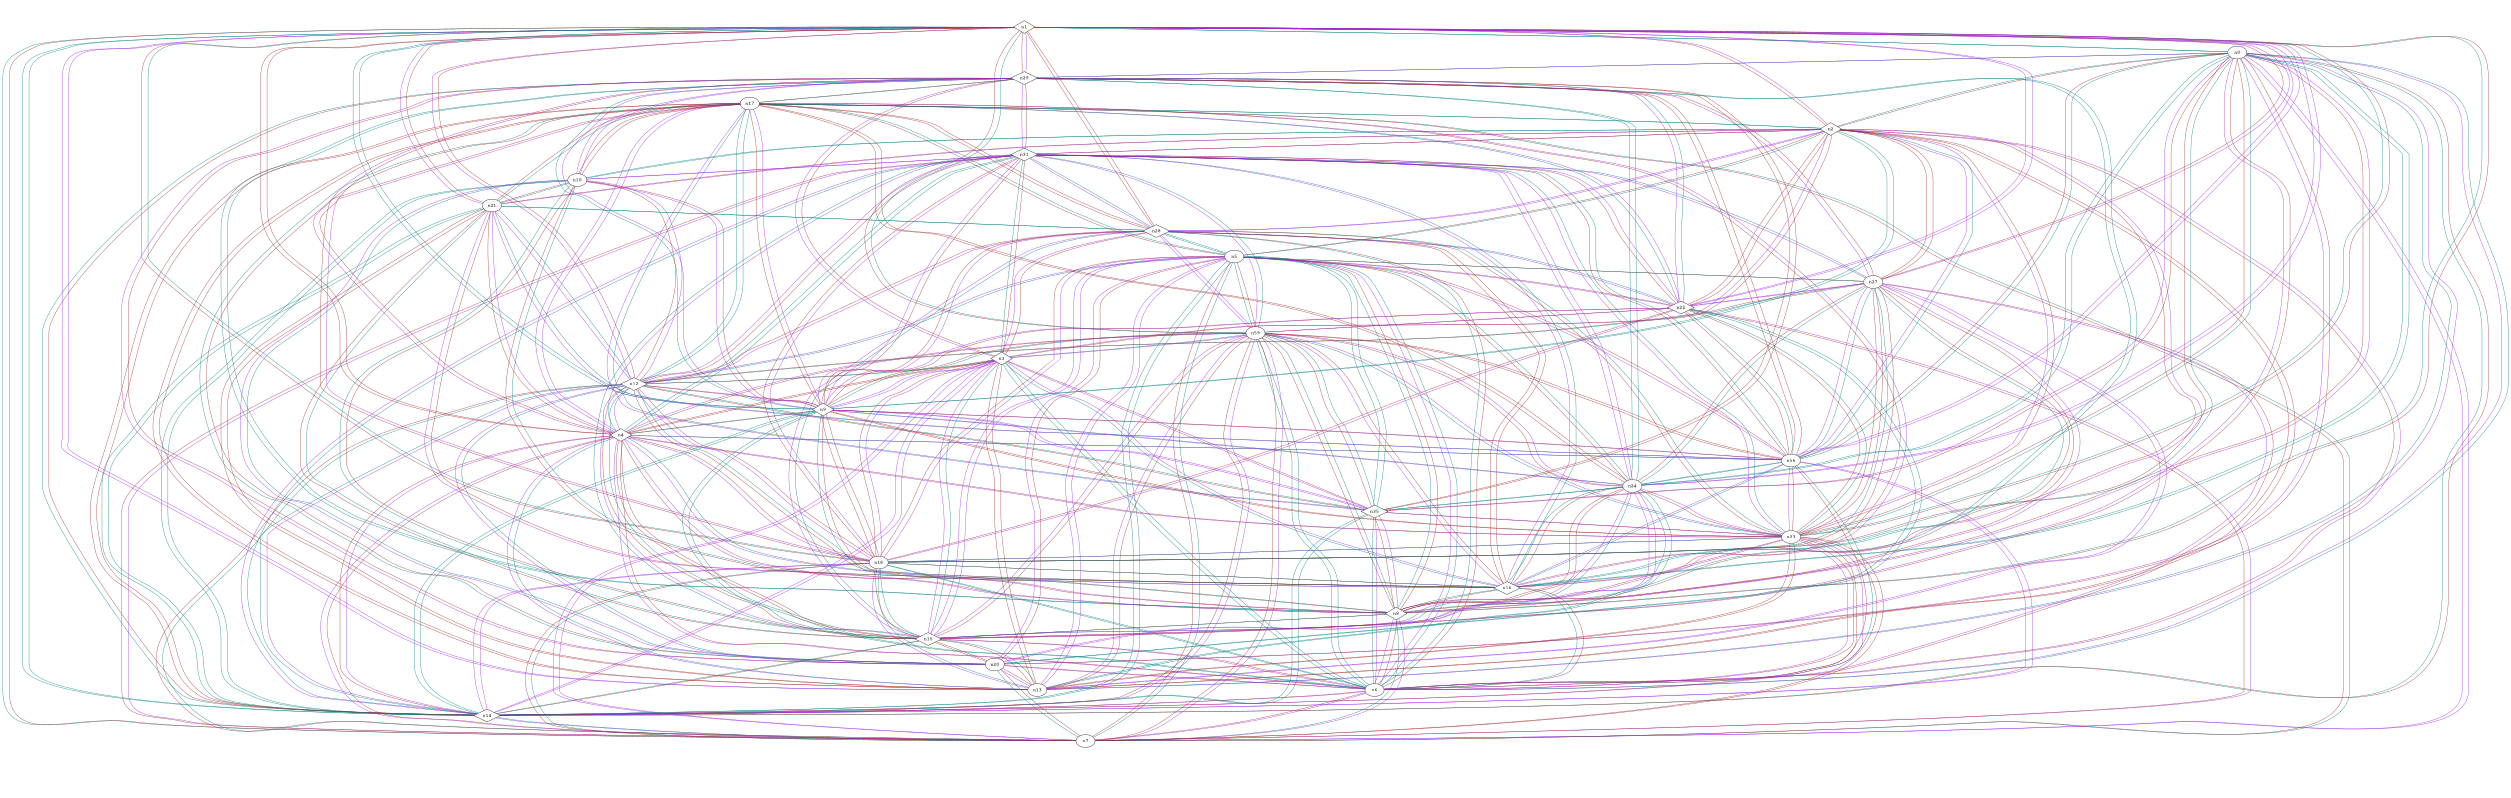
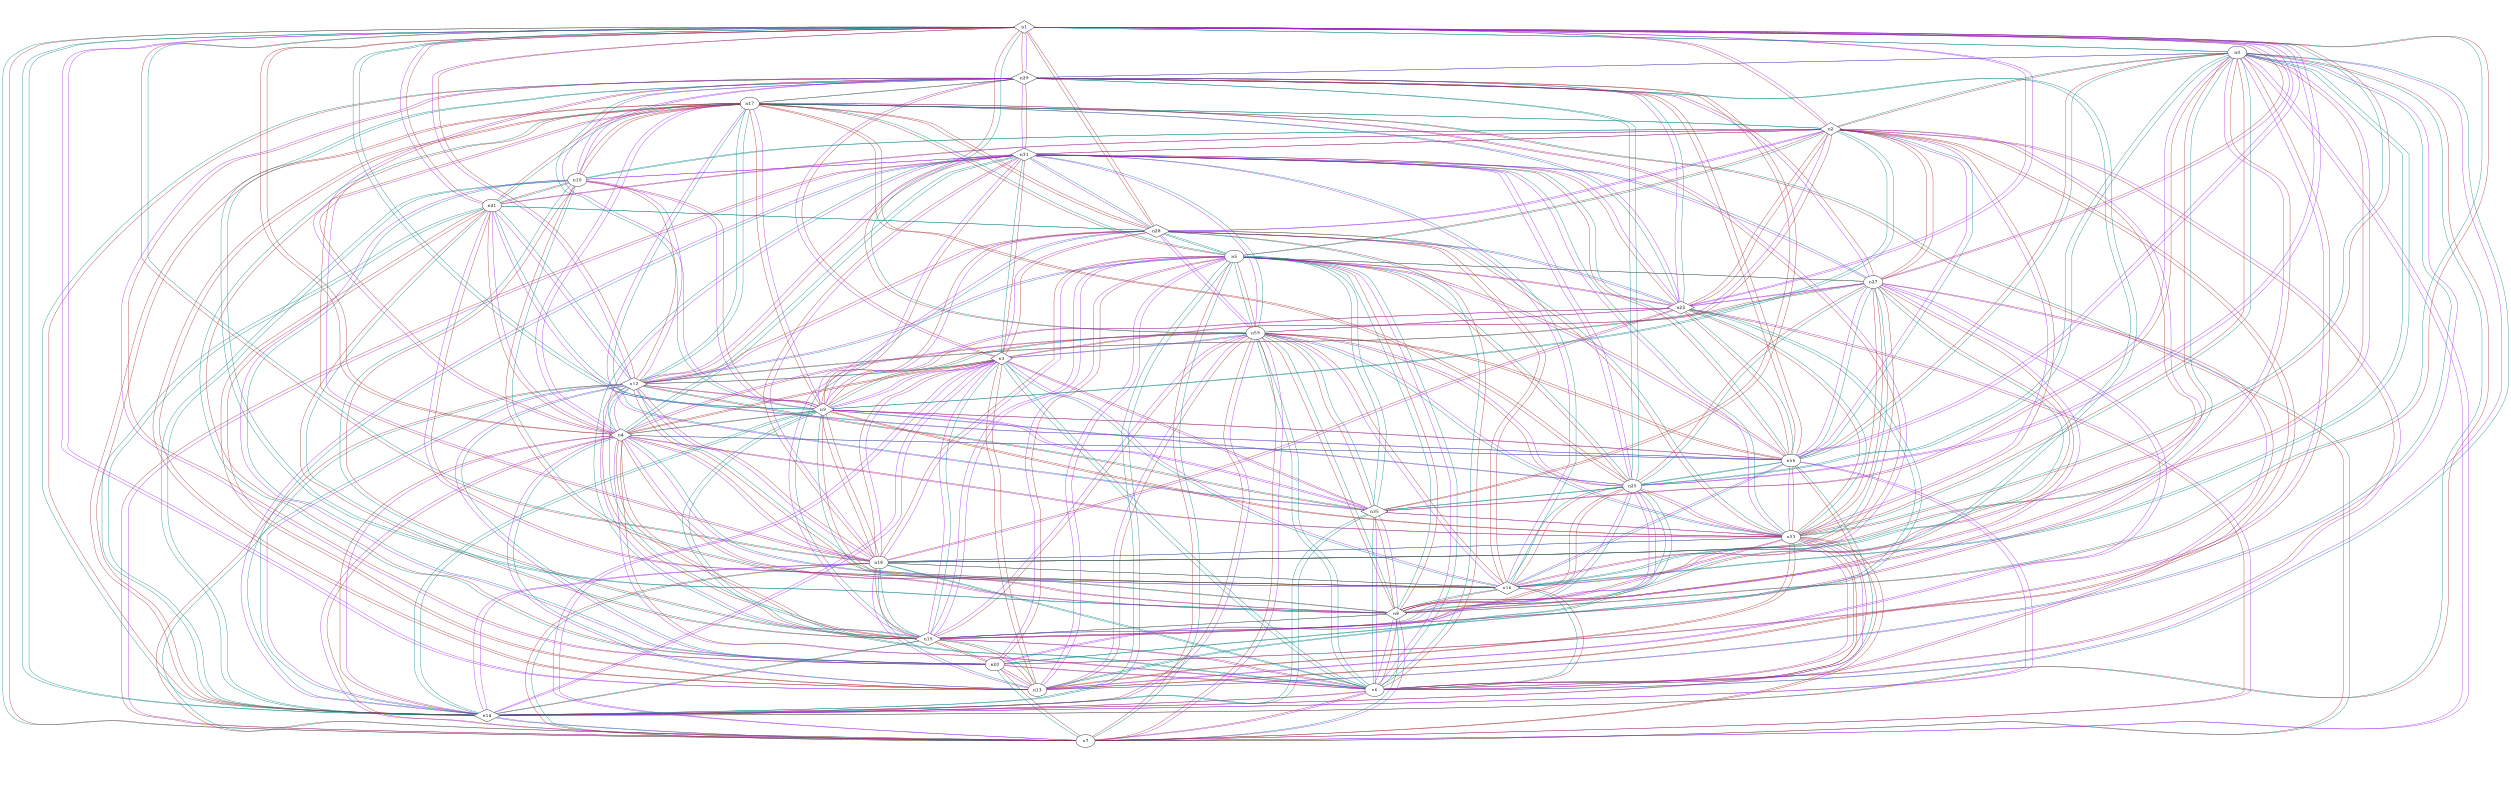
node "n24": label "n24" -> "n25"
